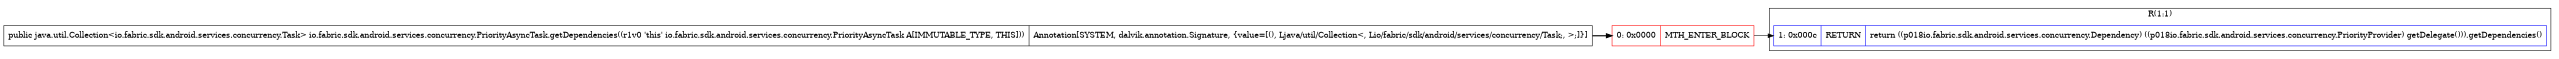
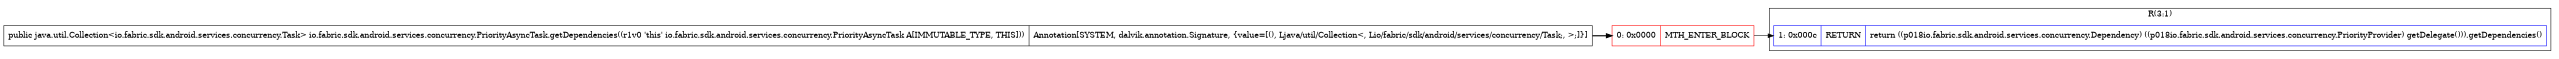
cluster "R(1:1)": label "R(1:1)" -> "R(3:1)"
